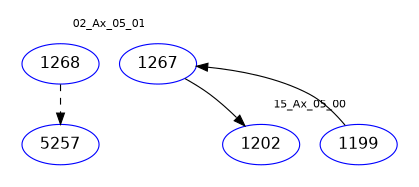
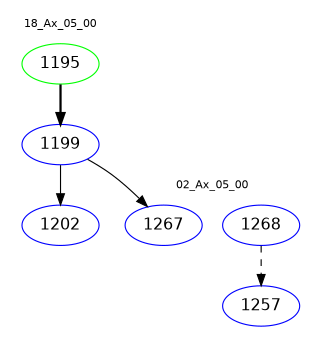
cluster "02_Ax_05_01": label "02_Ax_05_01" -> "02_Ax_05_00"
node "1195": added
edge "1267" -> "1202": now "1199" -> "1202"
cluster "15_Ax_05_00": label "15_Ax_05_00" -> "18_Ax_05_00"
node "5257": label "5257" -> "1257"
